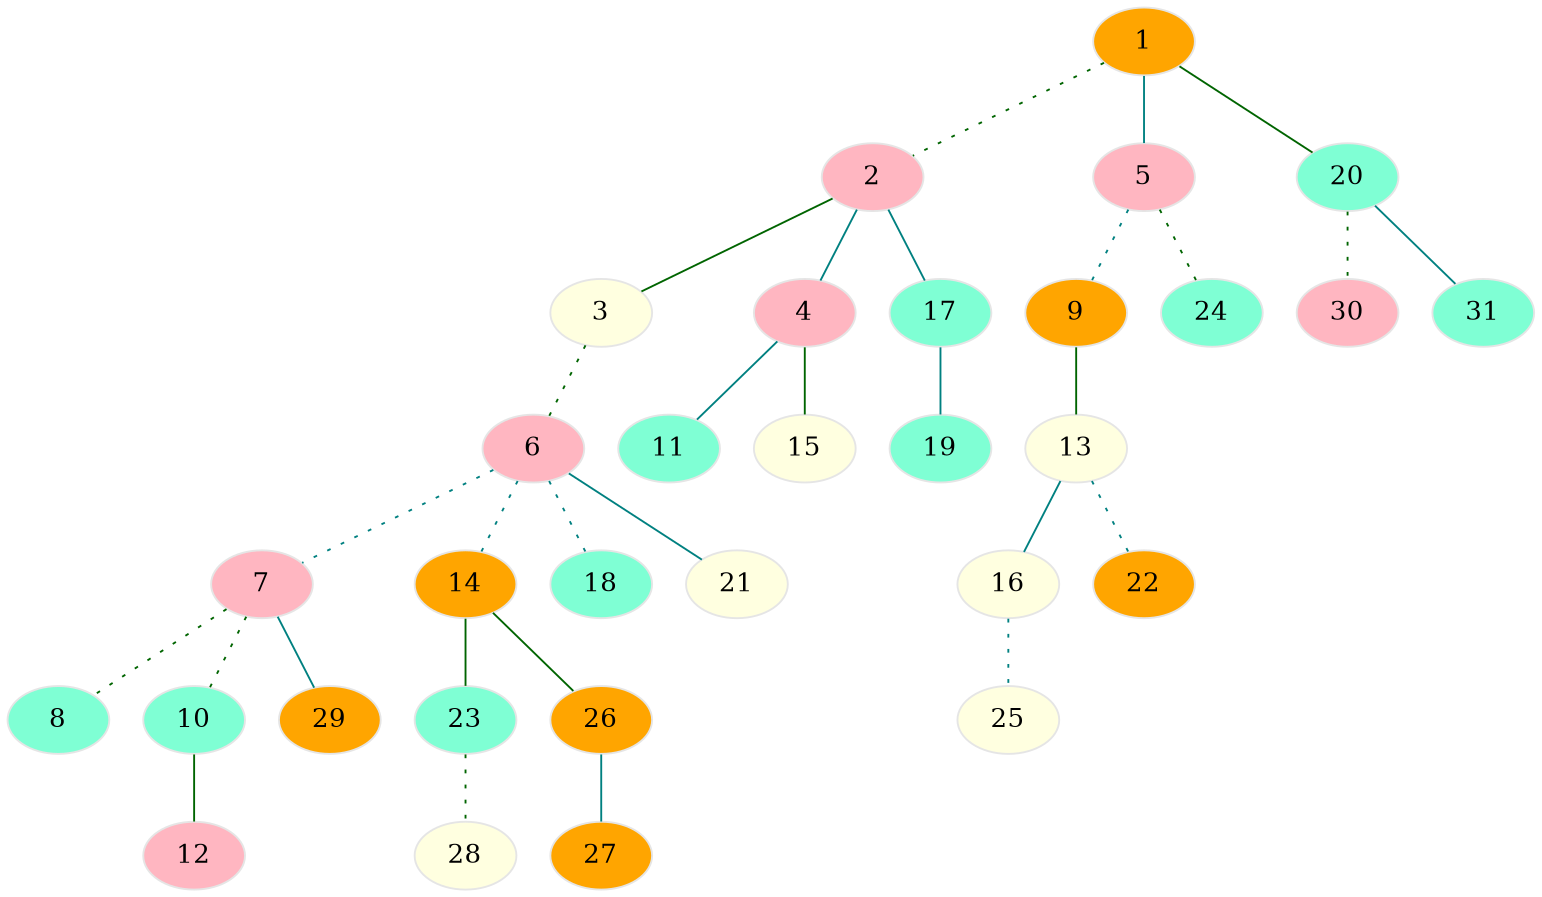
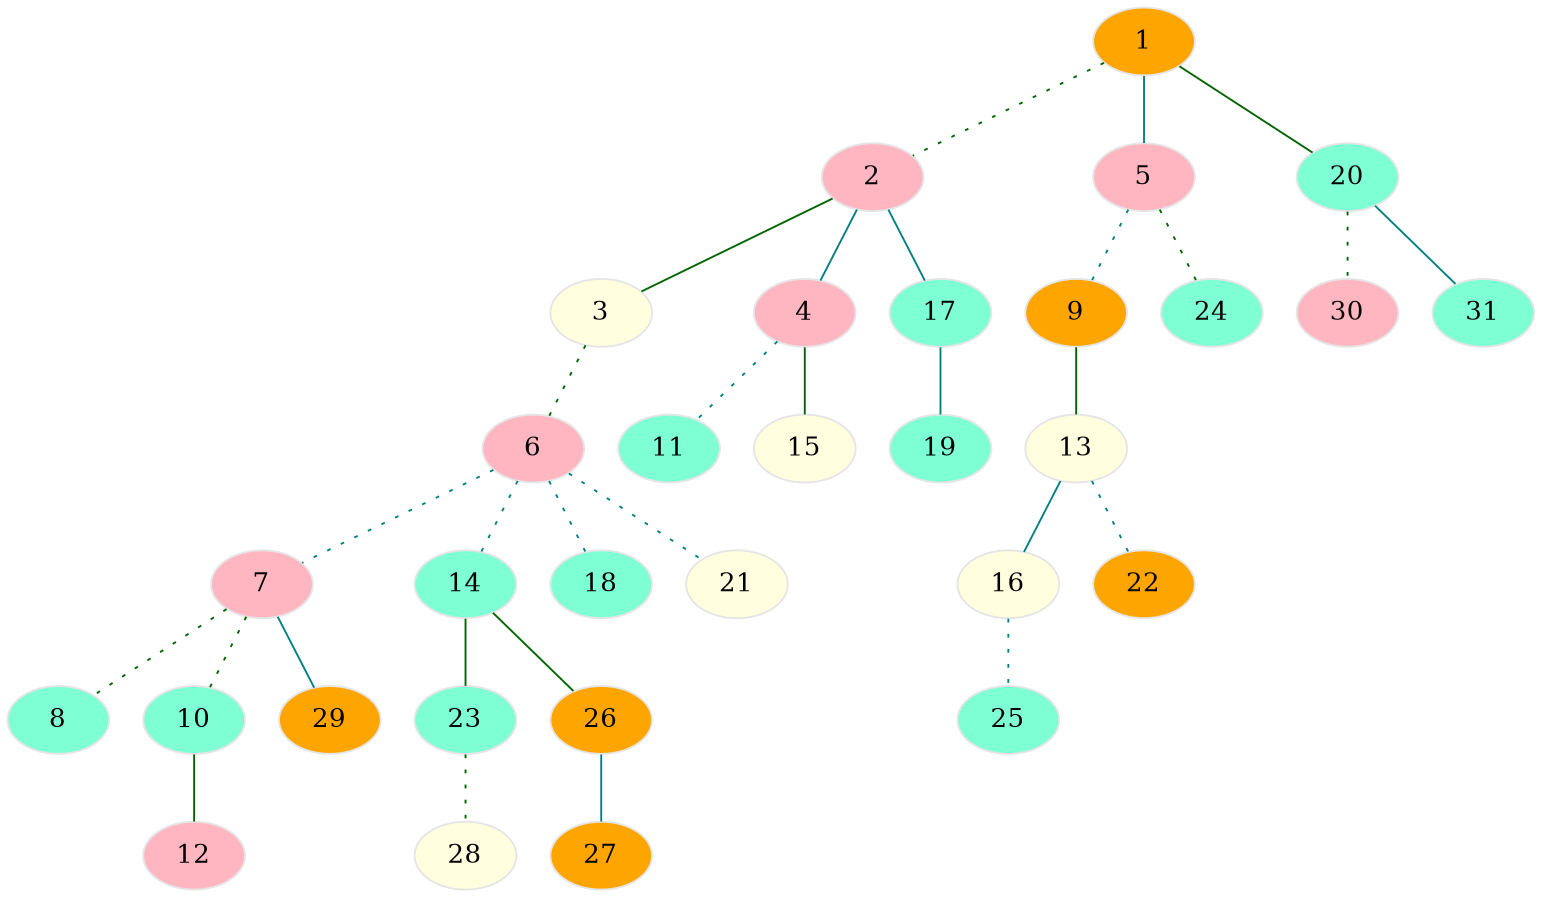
edge "4" -- "11": style solid -> dotted
edge "6" -- "21": style solid -> dotted
node "14": fillcolor orange -> aquamarine
node "25": fillcolor lightyellow -> aquamarine
